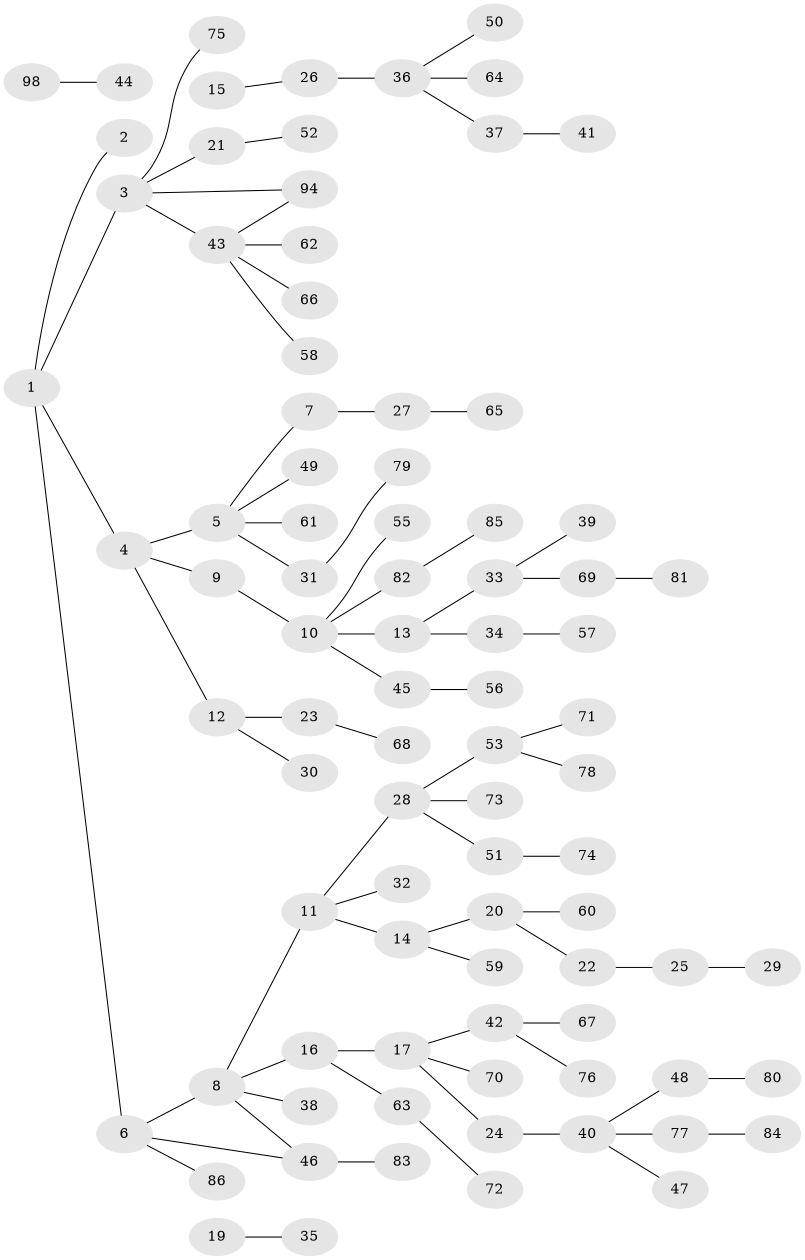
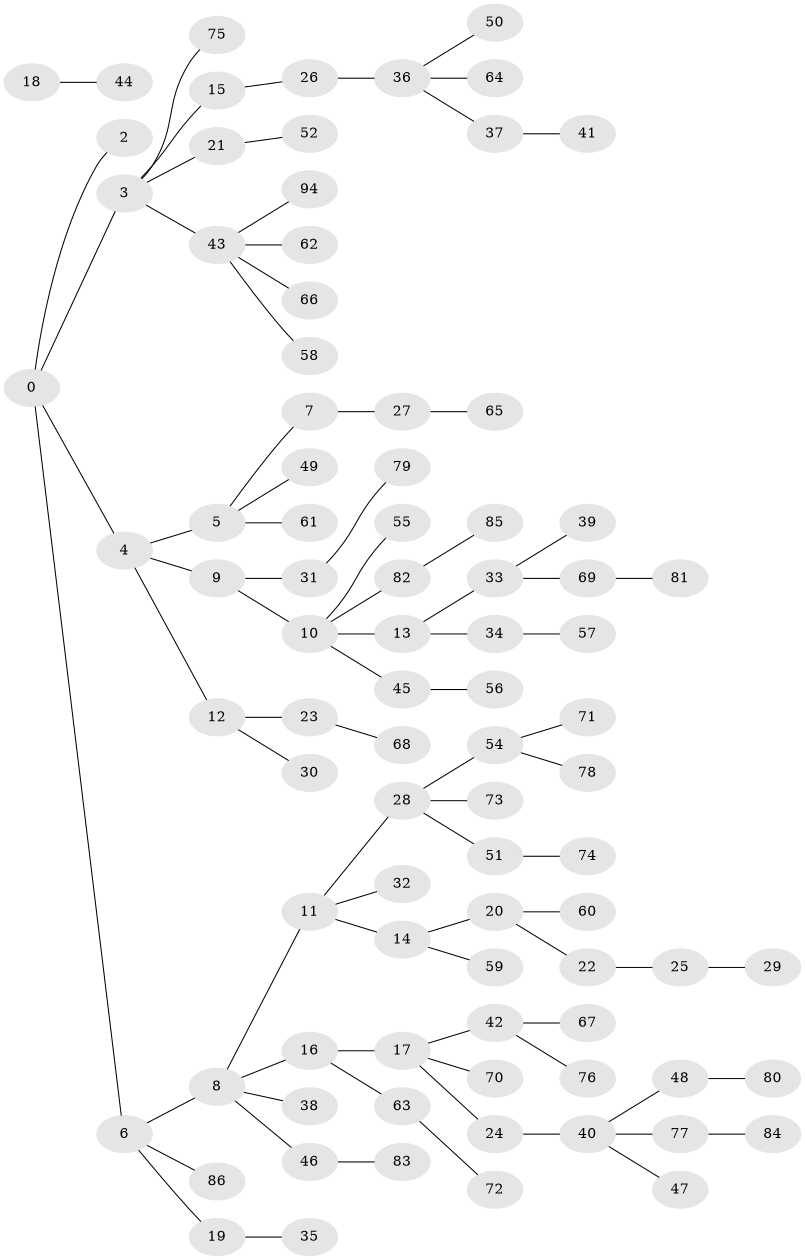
node "98": label "98" -> "18"
edge "94" -- "3": now "15" -- "3"
node "1": label "1" -> "0"
edge "5" -- "31": now "9" -- "31"
node "53": label "53" -> "54"
edge "6" -- "46": now "6" -- "19"
